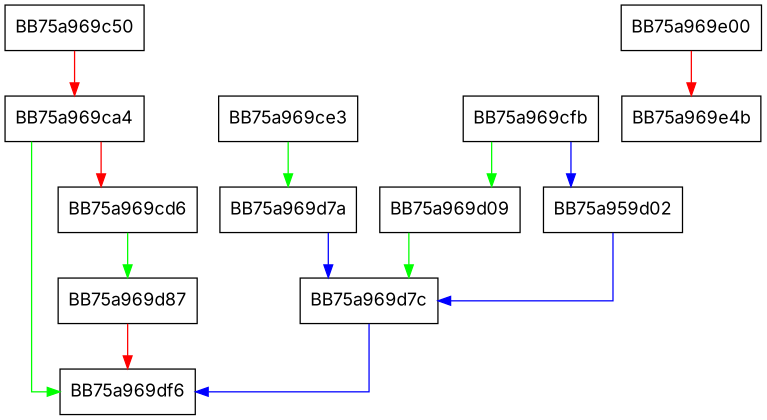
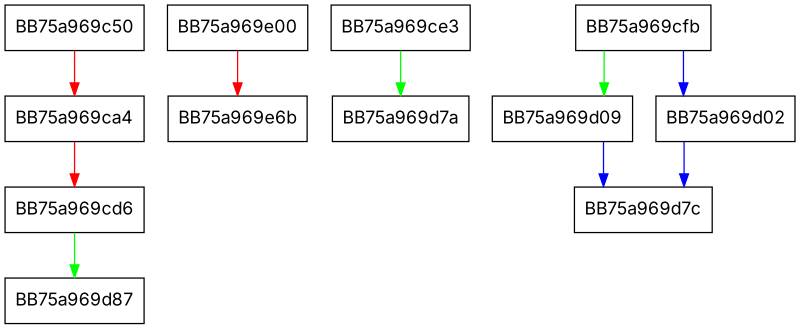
node "BB75a969e4b": label "BB75a969e4b" -> "BB75a969e6b"
node "BB75a959d02": label "BB75a959d02" -> "BB75a969d02"
edge "BB75a969d7a" -> "BB75a969d7c": removed
edge "BB75a969d09" -> "BB75a969d7c": color green -> blue
node "BB75a969df6": removed
